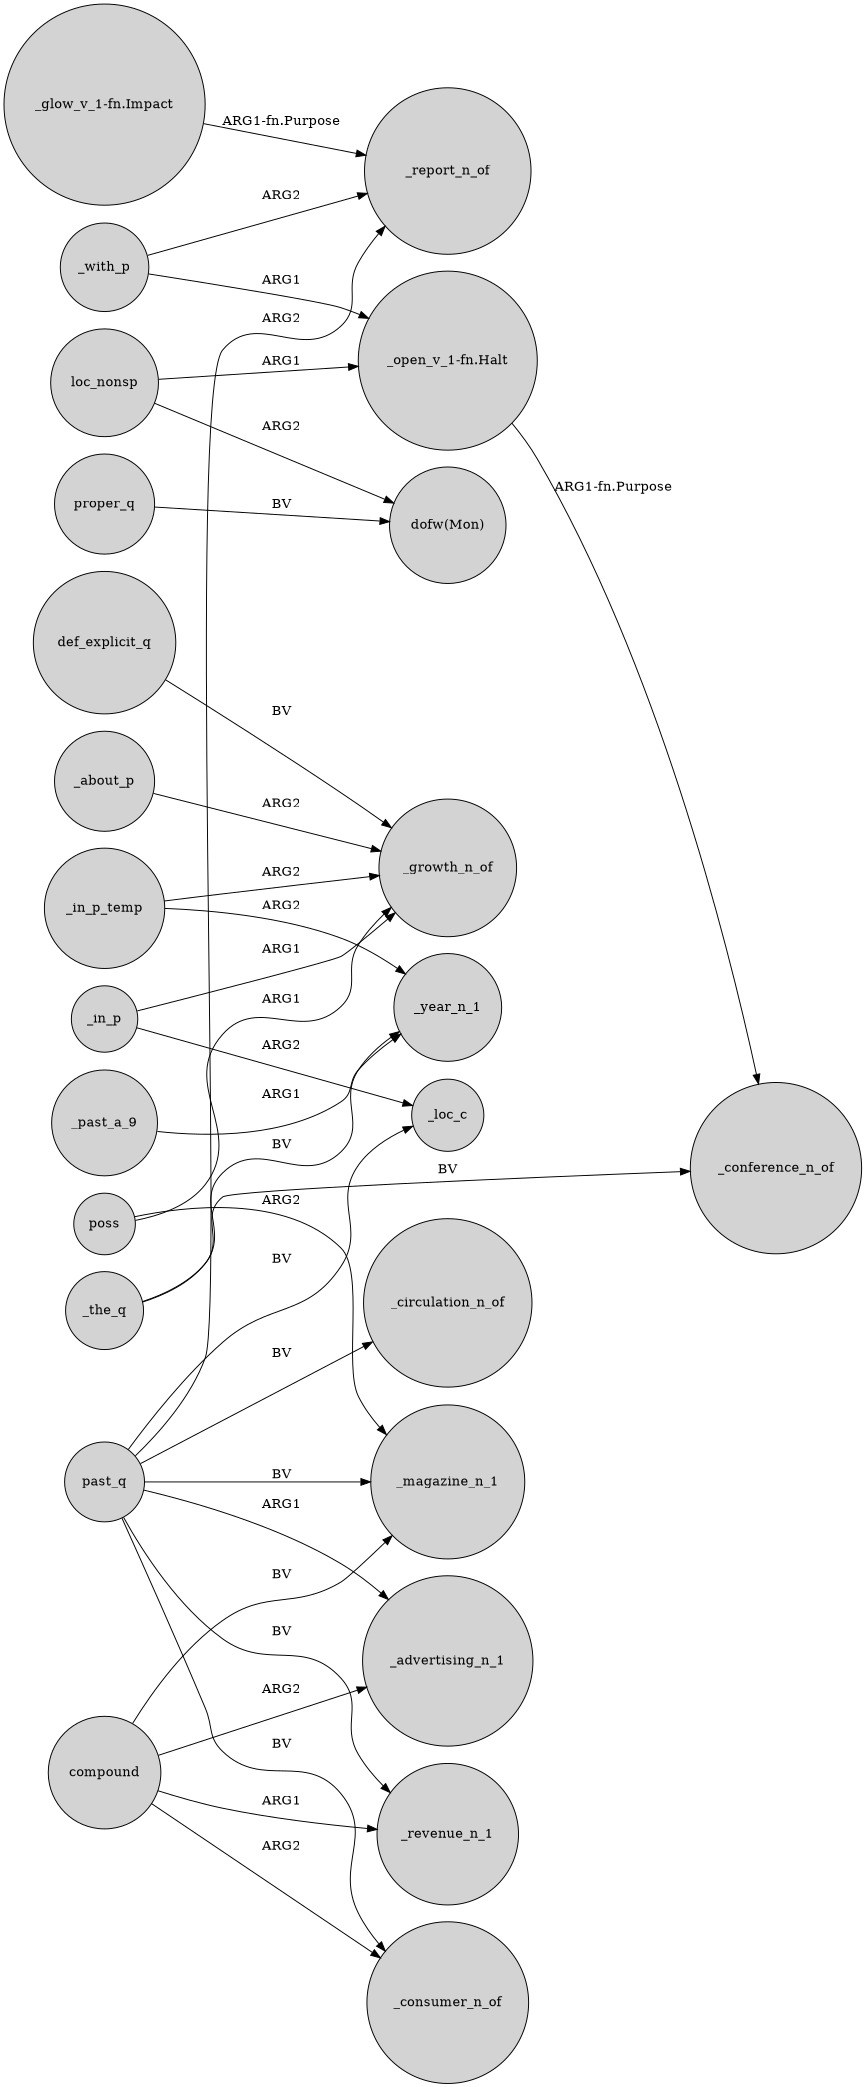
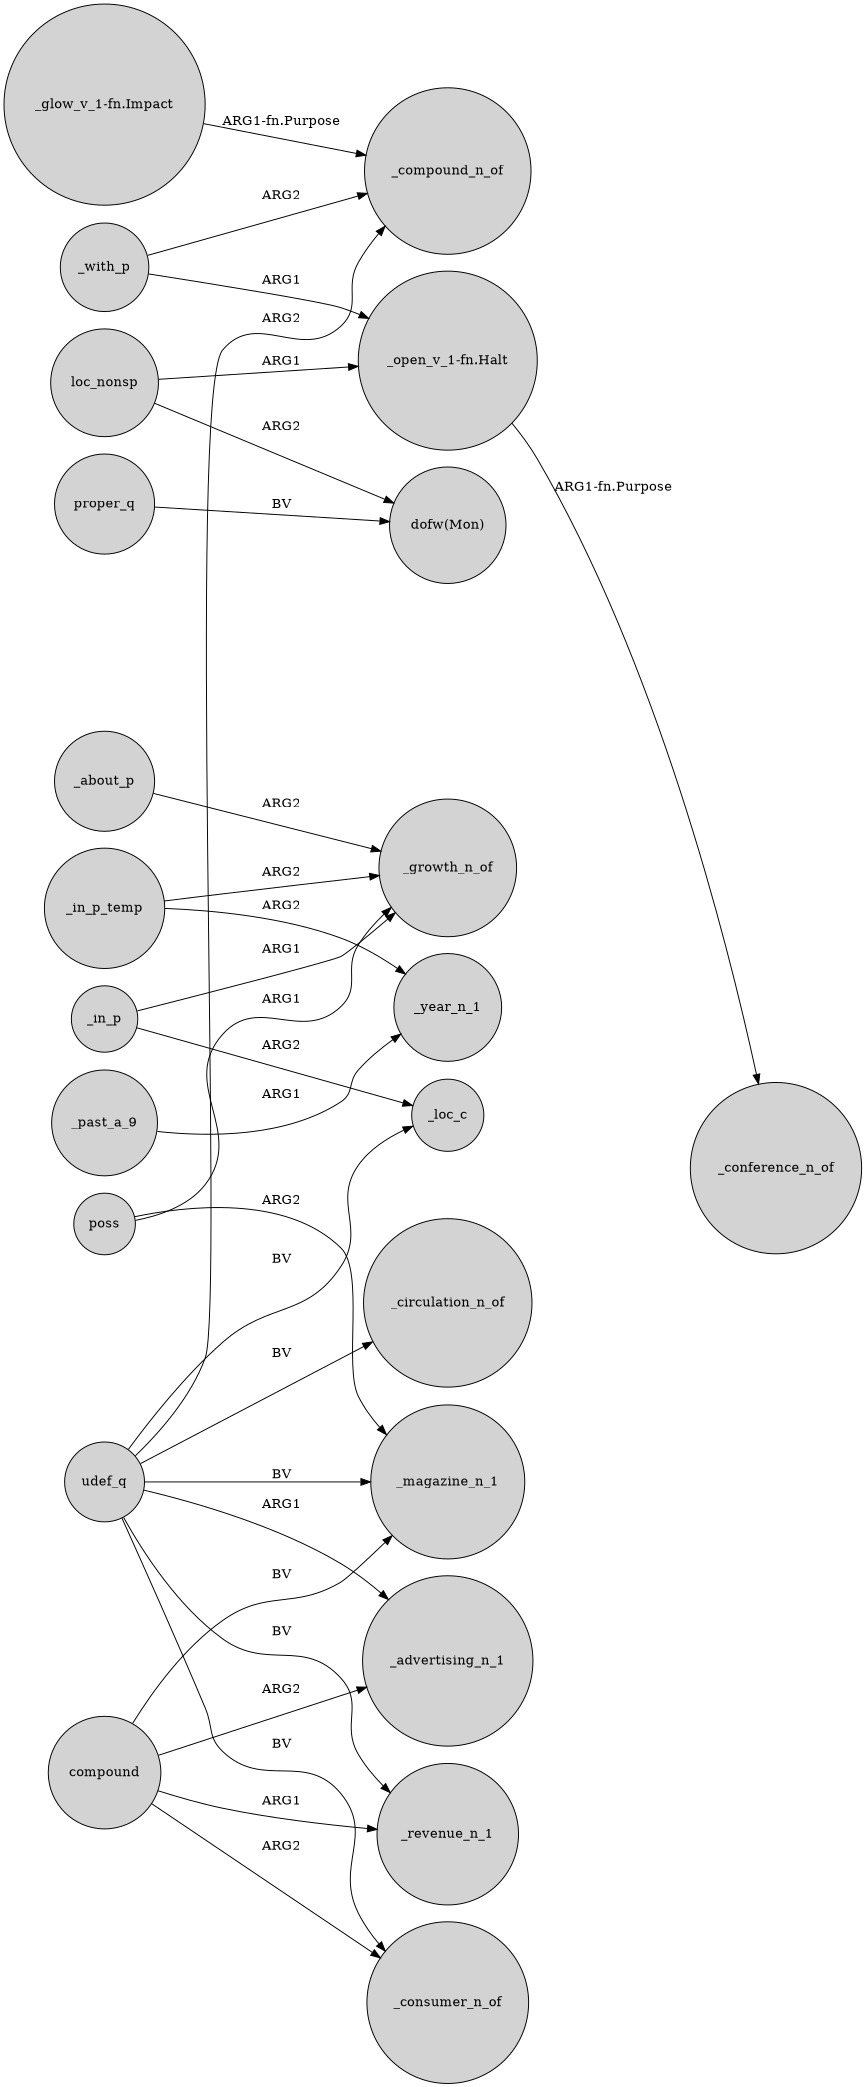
node "_report_n_of": label "_report_n_of" -> "_compound_n_of"
node "def_explicit_q": removed
node "_the_q": removed
node "past_q": label "past_q" -> "udef_q"
